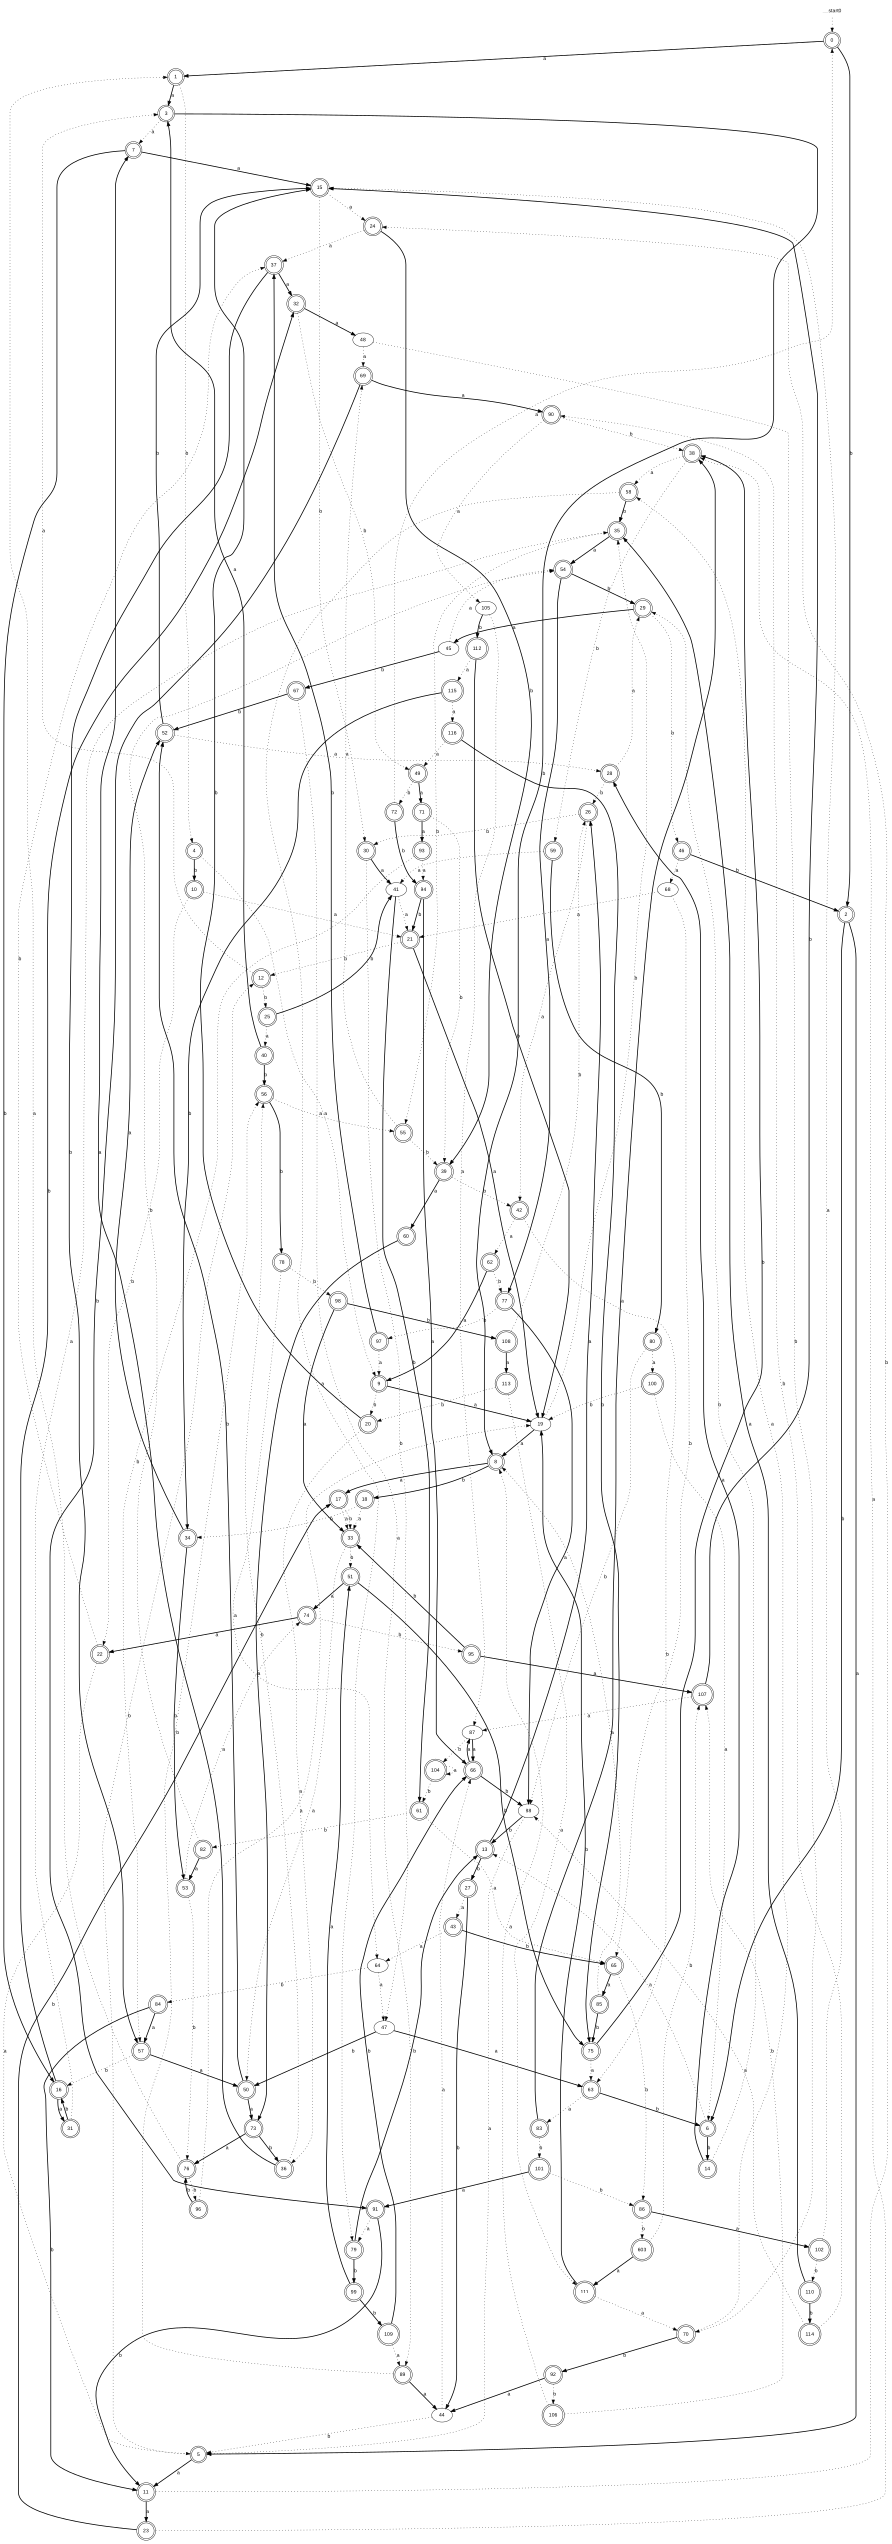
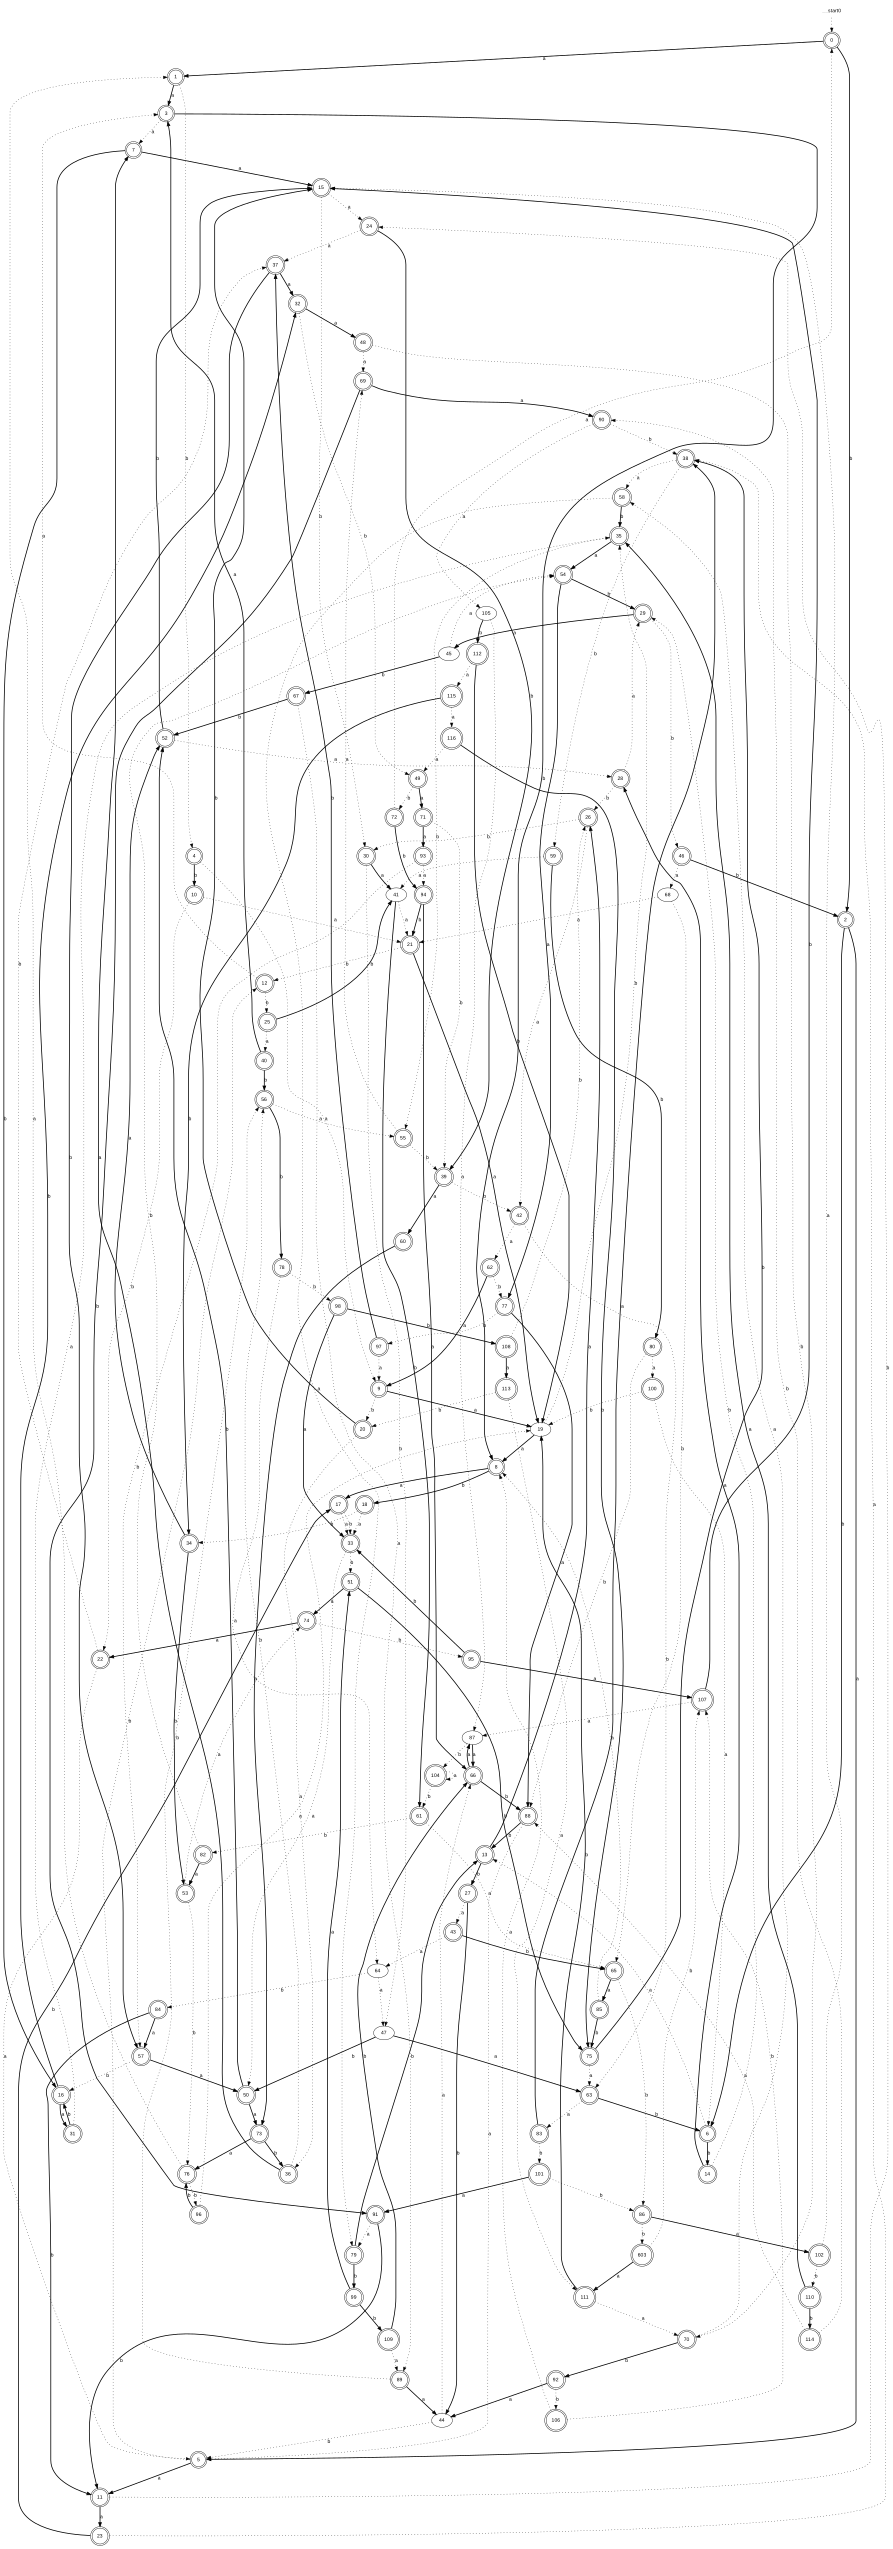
node "48": shape ellipse -> doublecircle
node "88": shape ellipse -> doublecircle
